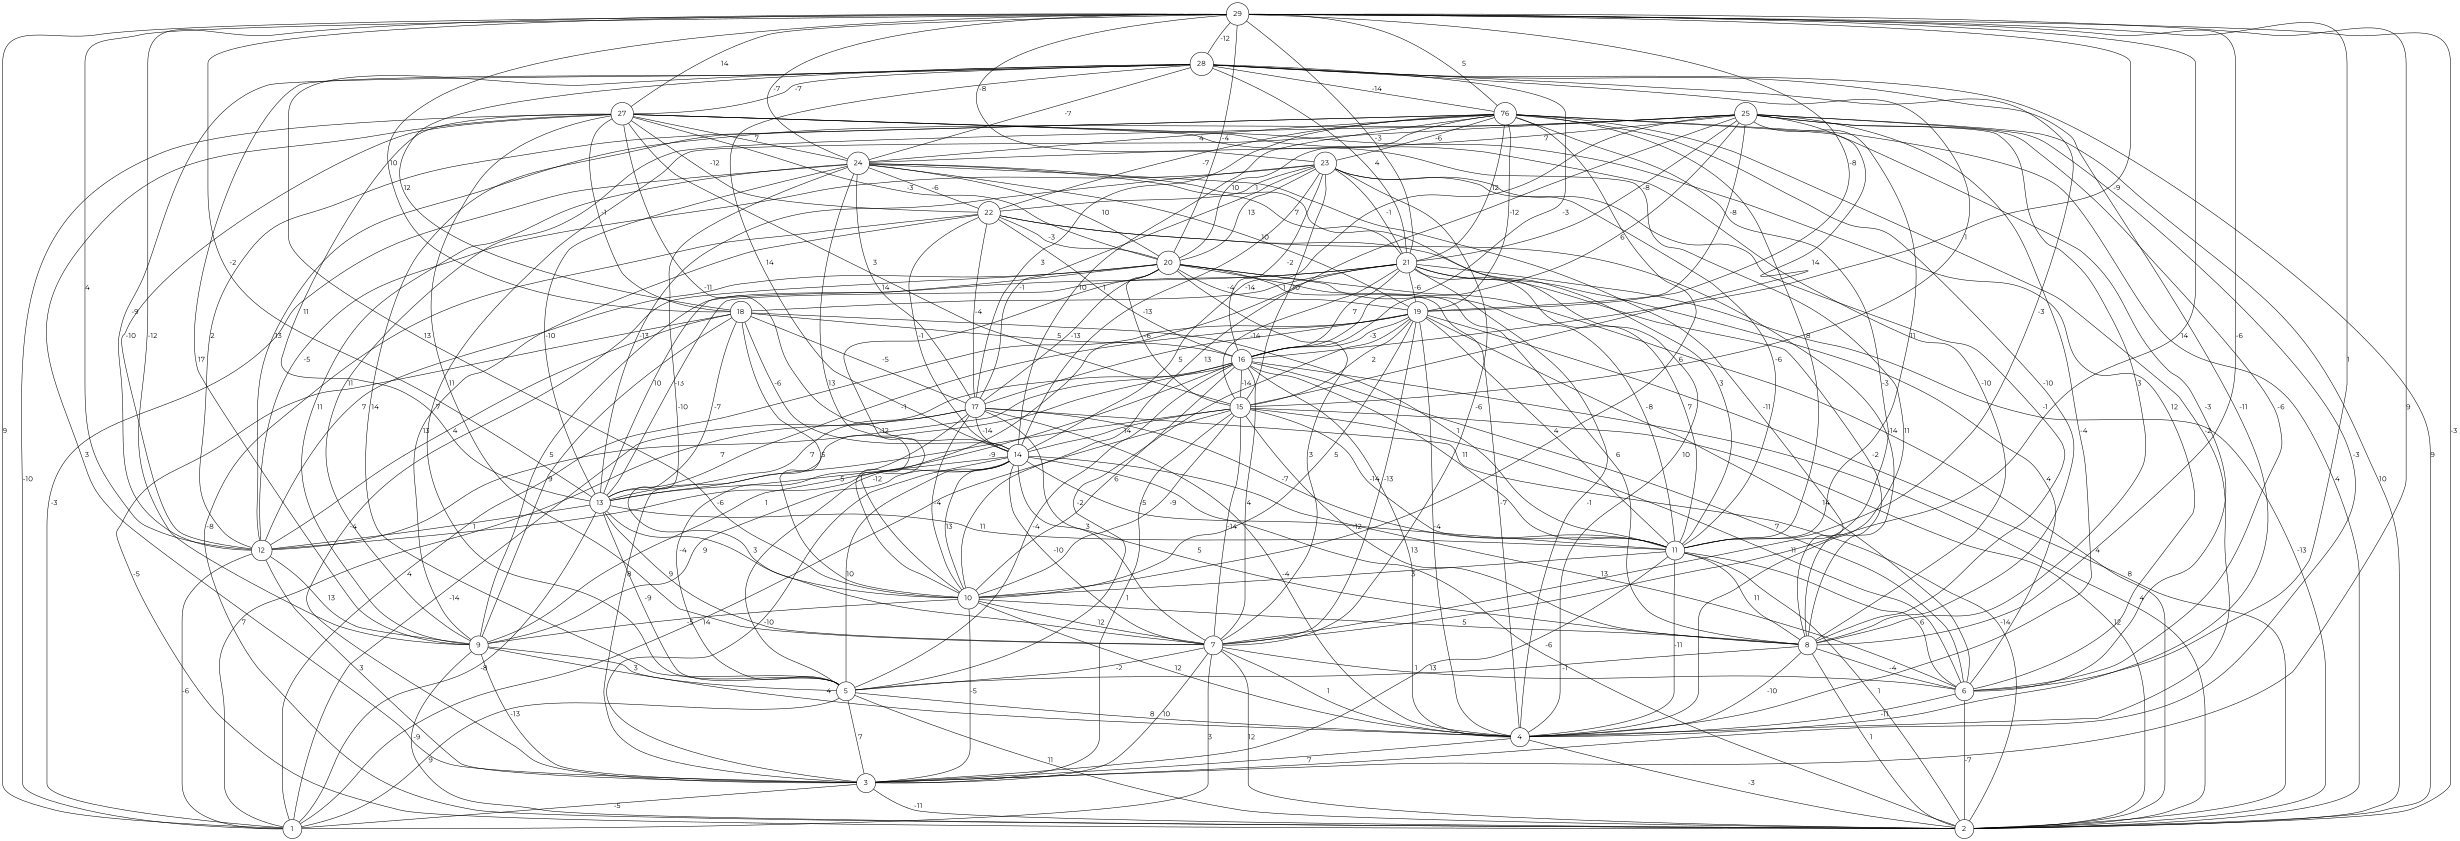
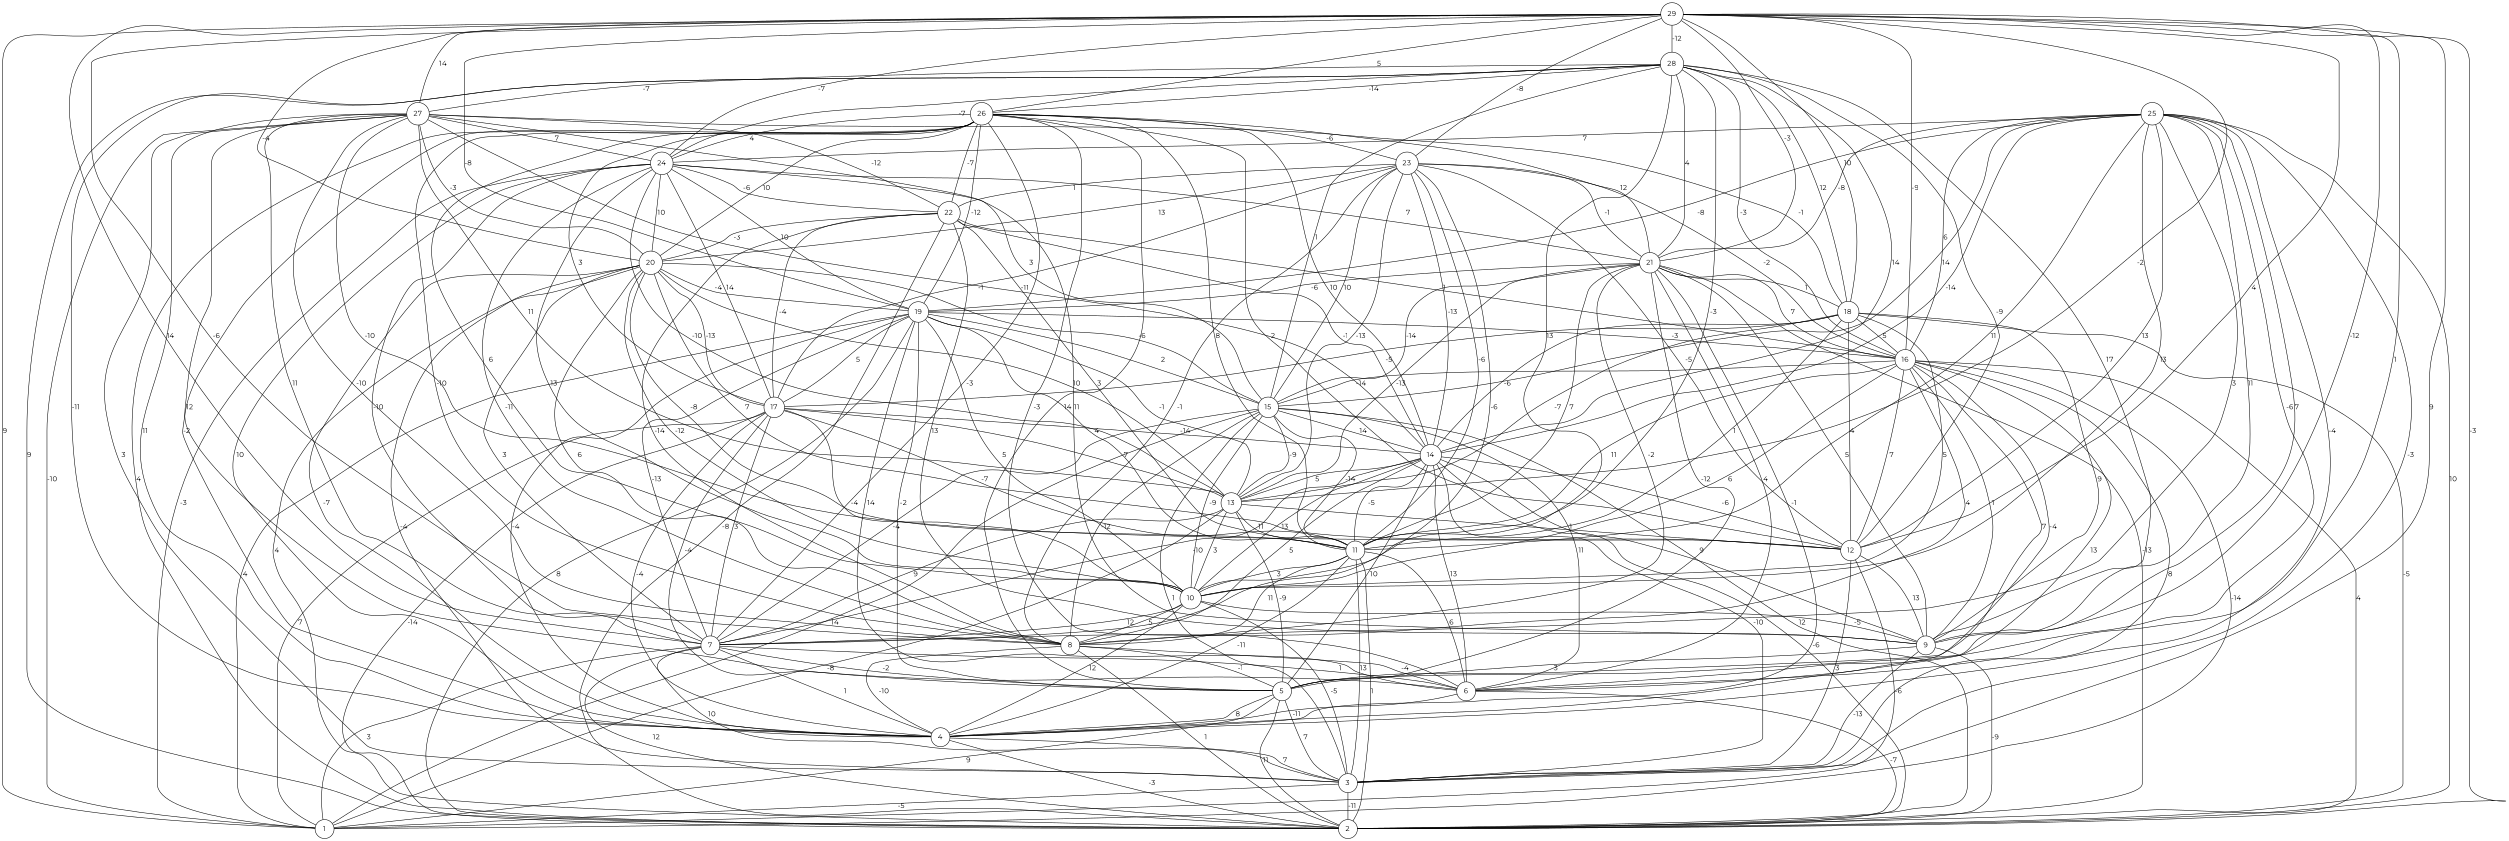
node "76": label "76" -> "26"
edge "15" -- "7": label "-14" -> "-4"
edge "9" -- "4": removed, label "4"
